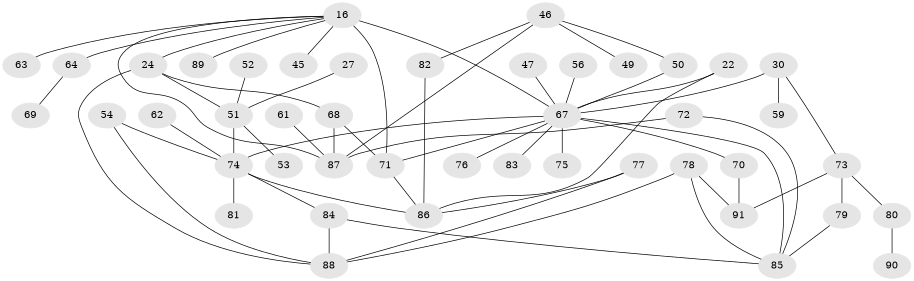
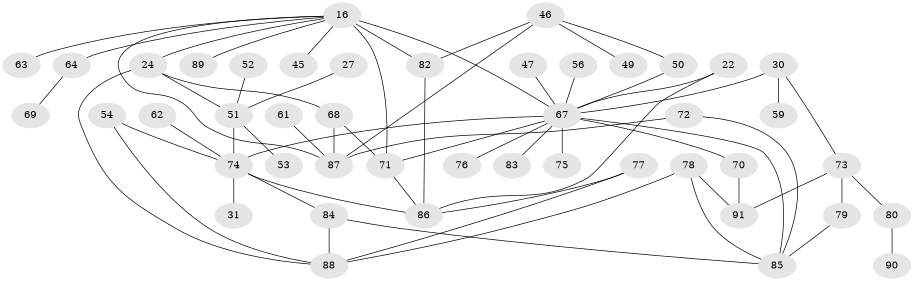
edge "16" -- "82": added
node "81": label "81" -> "31"
